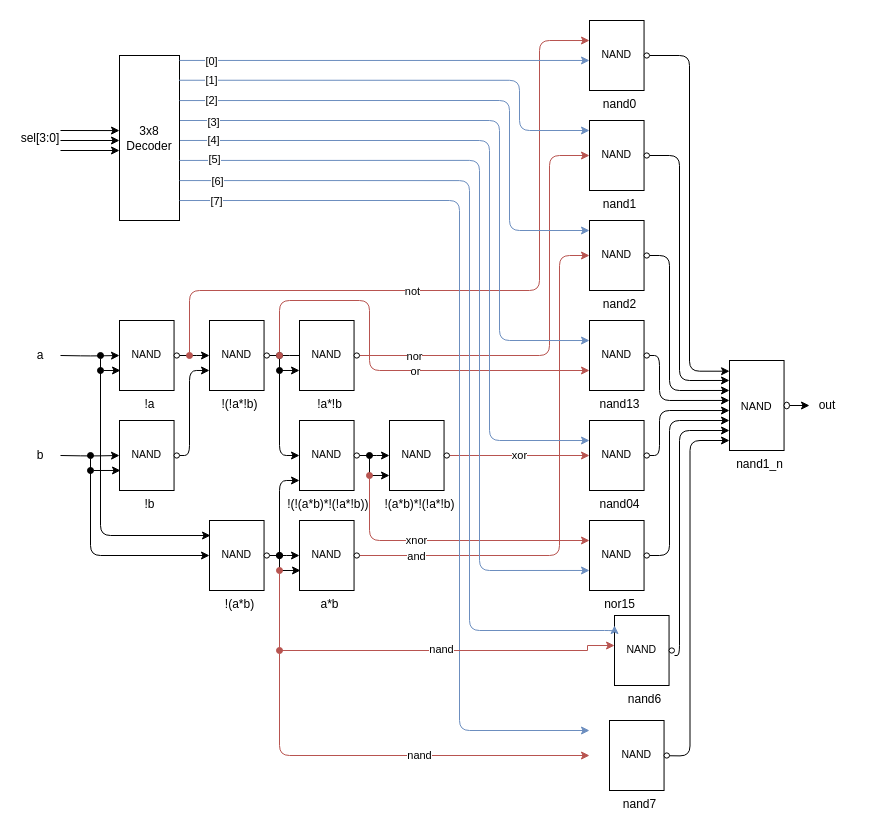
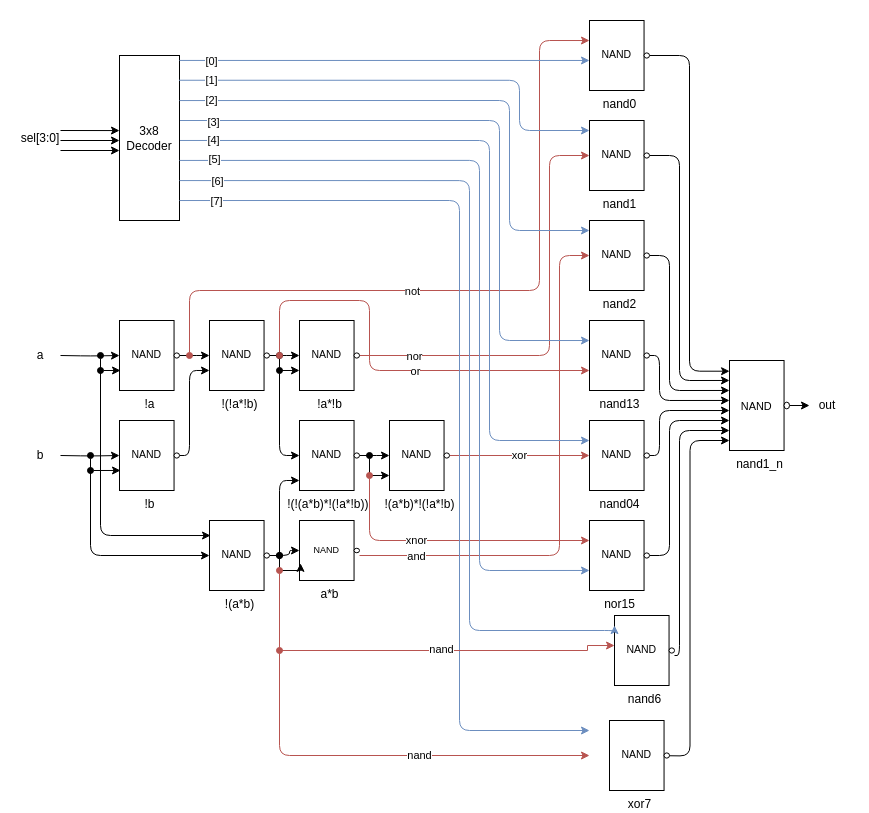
edge "!(!a*!b)" -- "!a*!b": arrowhead none -> classic
node "a*b": size 60x70 -> 60x60
node "nand7": label "nand7" -> "xor7"
